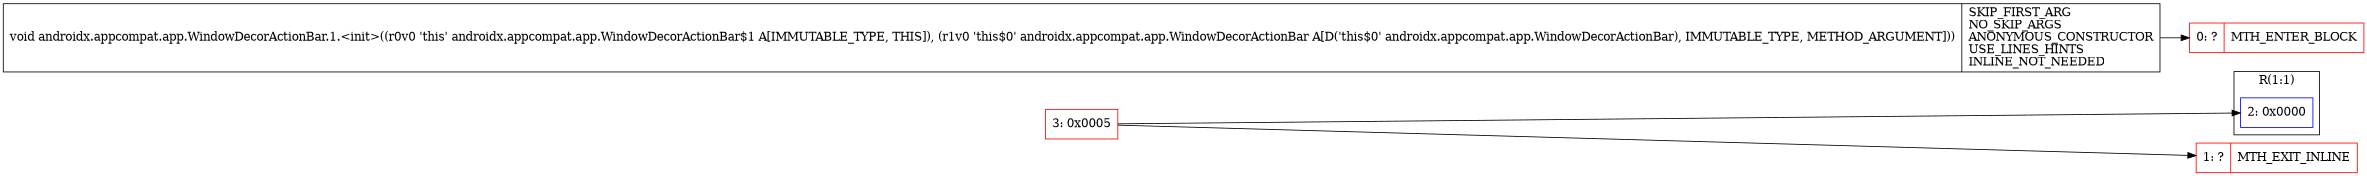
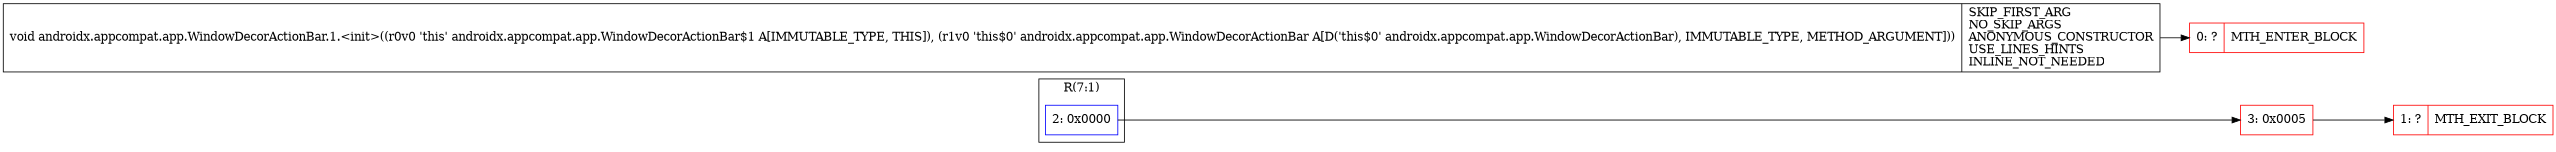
cluster "R(1:1)": label "R(1:1)" -> "R(7:1)"
edge "3: 0x0005" -> "2: 0x0000": reversed
node "1: ?": text "MTH_EXIT_INLINE" -> "MTH_EXIT_BLOCK"
